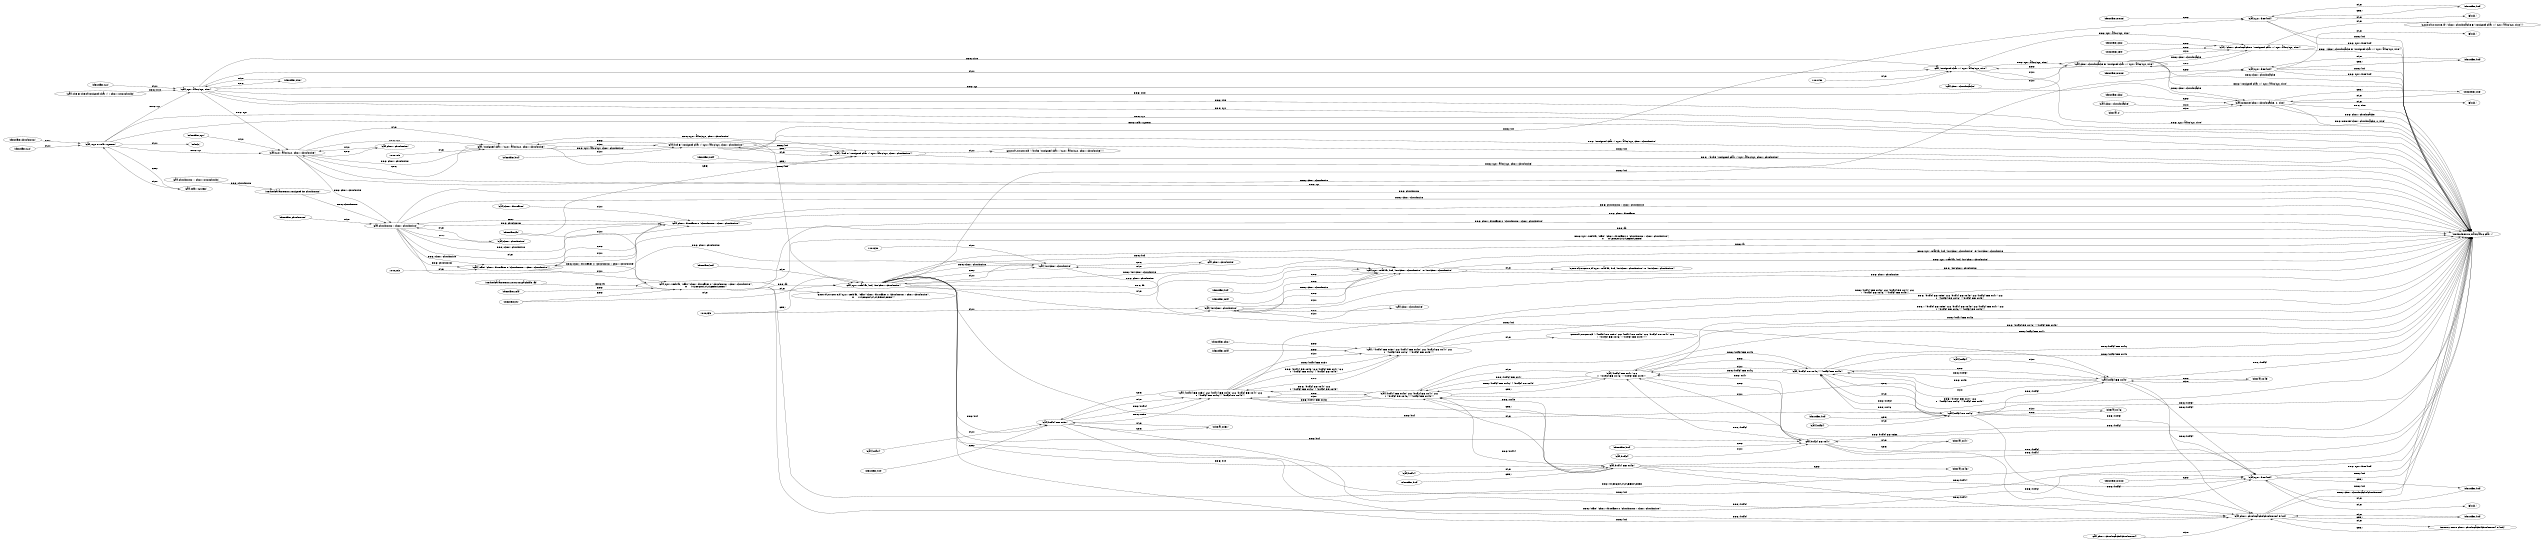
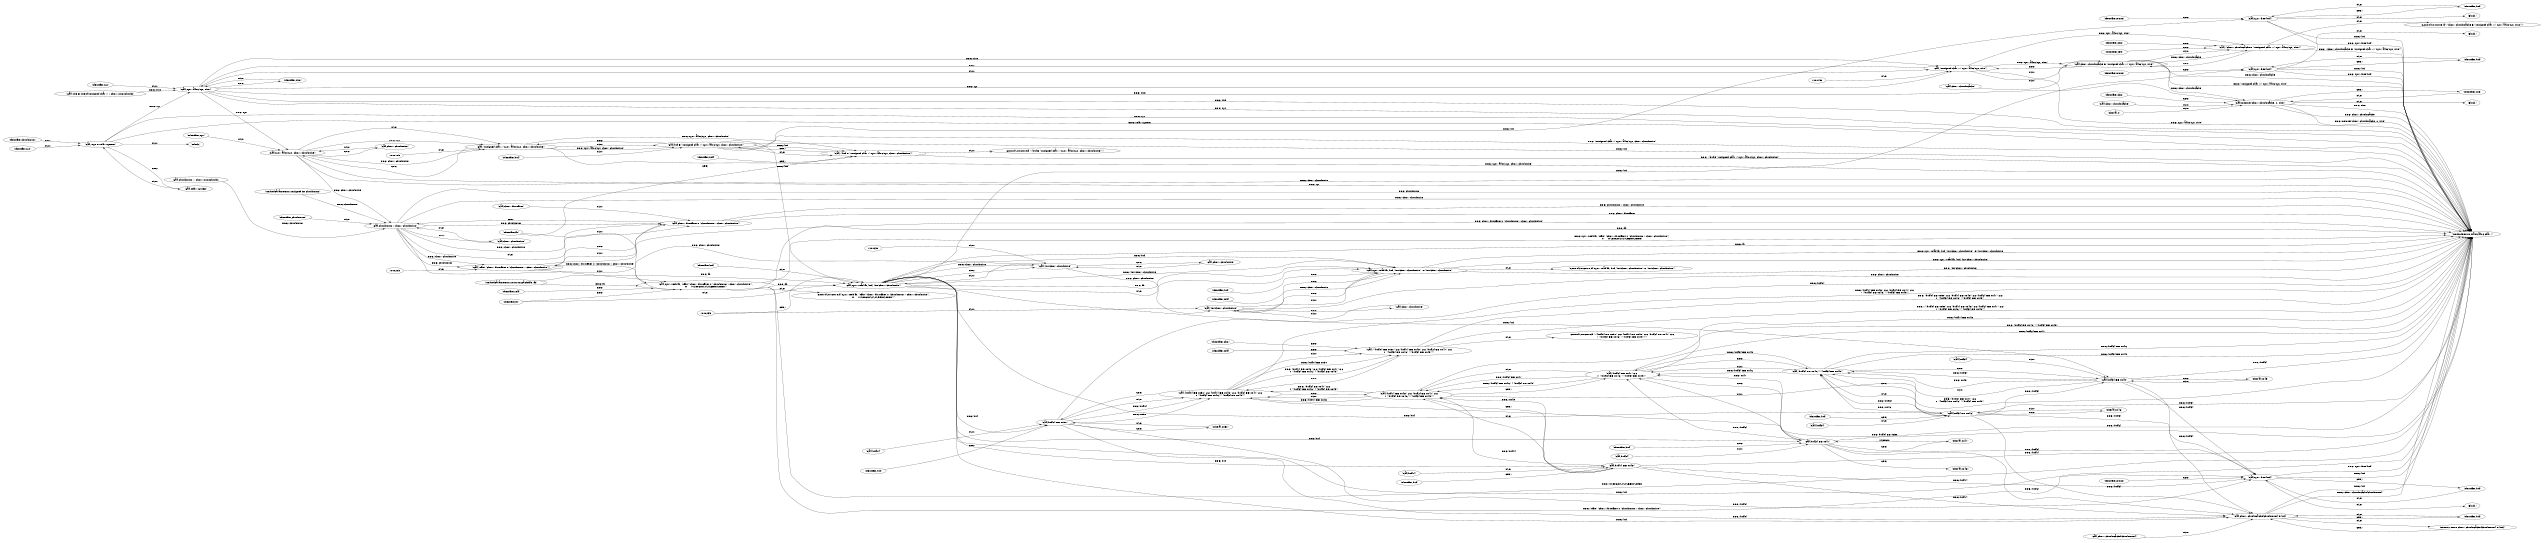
edge "(Call,(unsigned char **) sys->alloc(sys, size))" -> "(Call,sys->alloc(sys, size))": added, label "CFG:"
edge "(Call,*sys = self->system)" -> "(Call,sys->alloc(sys, chm->chunk_size))": removed, label "DDG: sys"
edge "(Call,chunk_num > chm->num_chunks)" -> "(MethodParameterIn,unsigned int chunk_num)": now "(Call,chunk_num > chm->num_chunks)" -> "(Call,chunk_num * chm->chunk_size)"
edge "(MethodParameterIn,struct mspack_file *fh)" -> "(Call,sys->read(fh, buf, (int)chm->chunk_size))": added, label "DDG: fh"
edge "(Call,buf[0] == 0x50)" -> "(MethodReturn,static alloc char *)": added, label "DDG: buf[0]"
edge "(Literal,0x47)" -> "(Call,buf[2] == 0x47)": label "AST: " -> "MSPACK: "
edge "(Call,buf[1] == 0x4D)" -> "(Literal,0x4D)": now "(Call,buf[2] == 0x47)" -> "(Literal,0x4D)"
